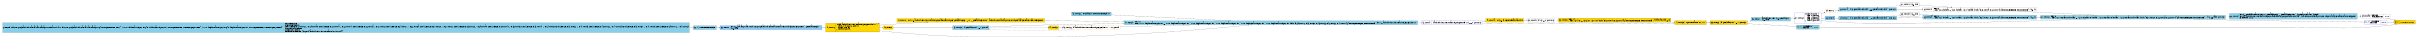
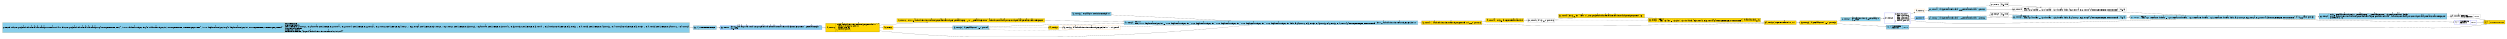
node "52: 0x004f": added
node "48: 0x0047": fillcolor white -> gold
